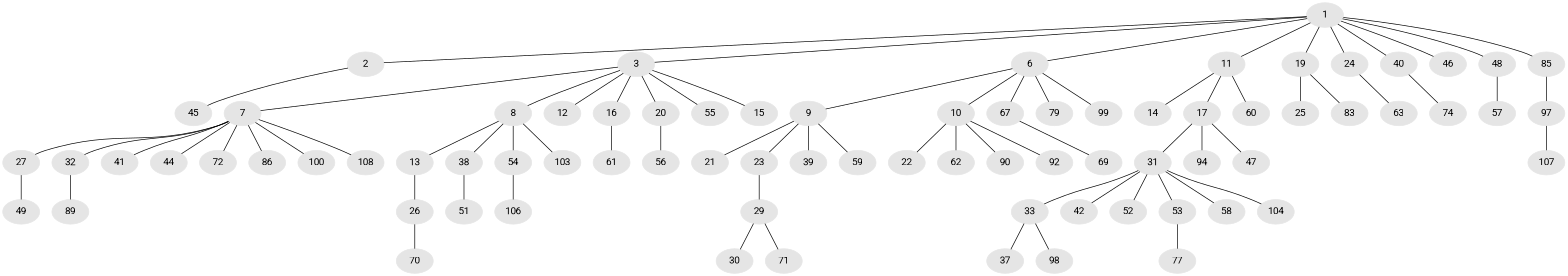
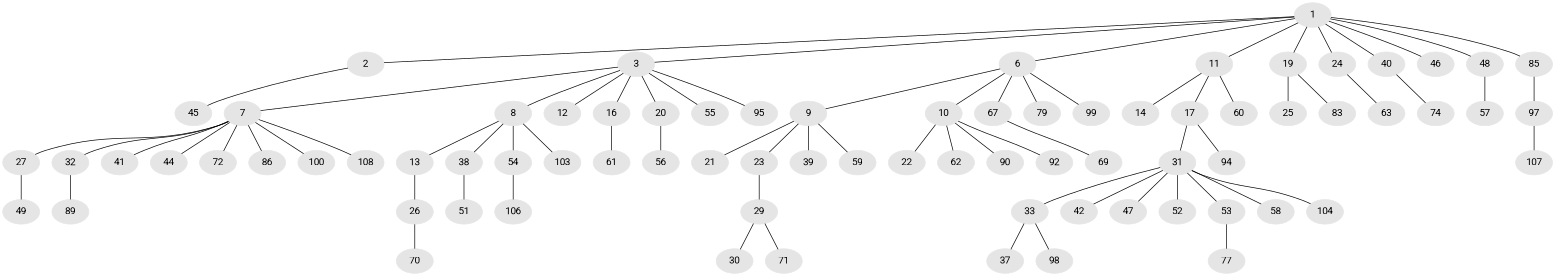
node "15": label "15" -> "95"
edge "17" -- "47": now "31" -- "47"
